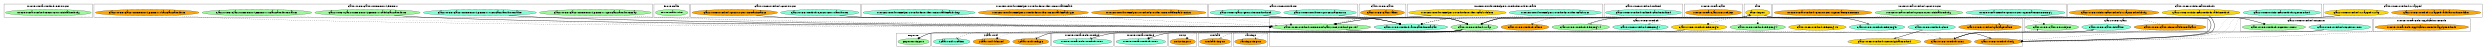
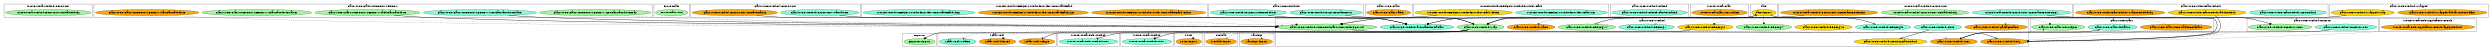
node "Class::MOP::Class::get_write_method_ref": label "Class::MOP::Class::get_write_method_ref" -> "Class::MOP::Attribute::get_write_method_ref"
edge "Moose::Meta::Method::Constructor::_generate_BUILDALL" -> "Class::MOP::Method::associated_metaclass": style dotted -> bold
